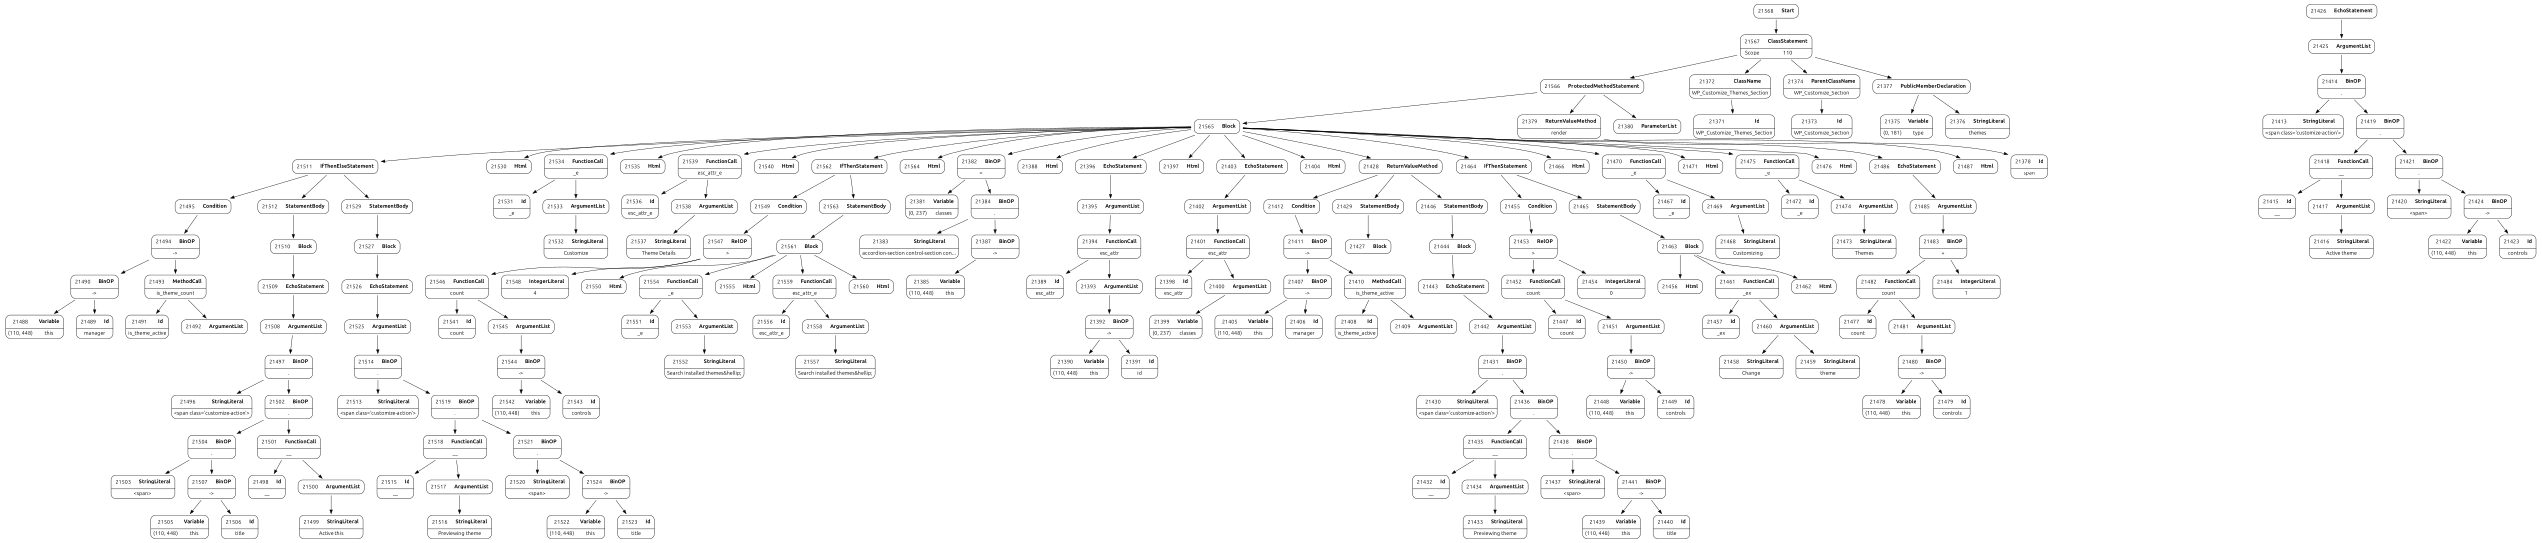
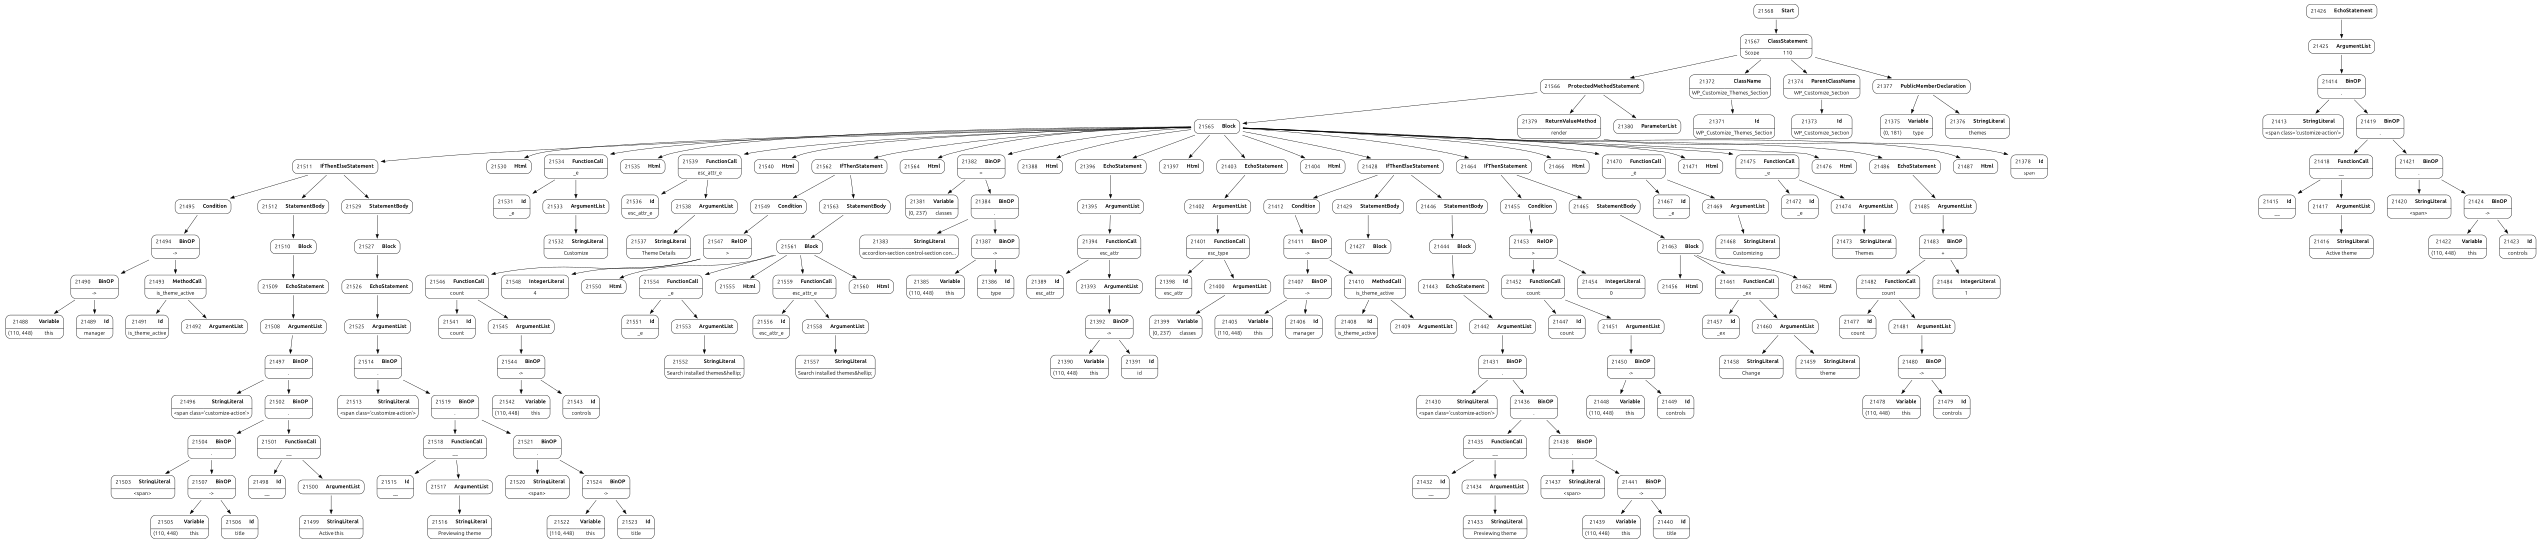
node "21428": text "ReturnValueMethod" -> "IfThenElseStatement"
node "21401": text "esc_attr" -> "esc_type"
node "21386": added
node "21493": text "is_theme_count" -> "is_theme_active"
